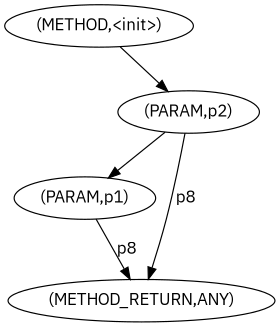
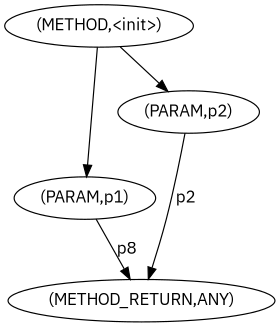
edge "(PARAM,p2)" -> "(PARAM,p1)": now "(METHOD,<init>)" -> "(PARAM,p1)"
edge "(PARAM,p2)" -> "(METHOD_RETURN,ANY)": label "p8" -> "p2"
